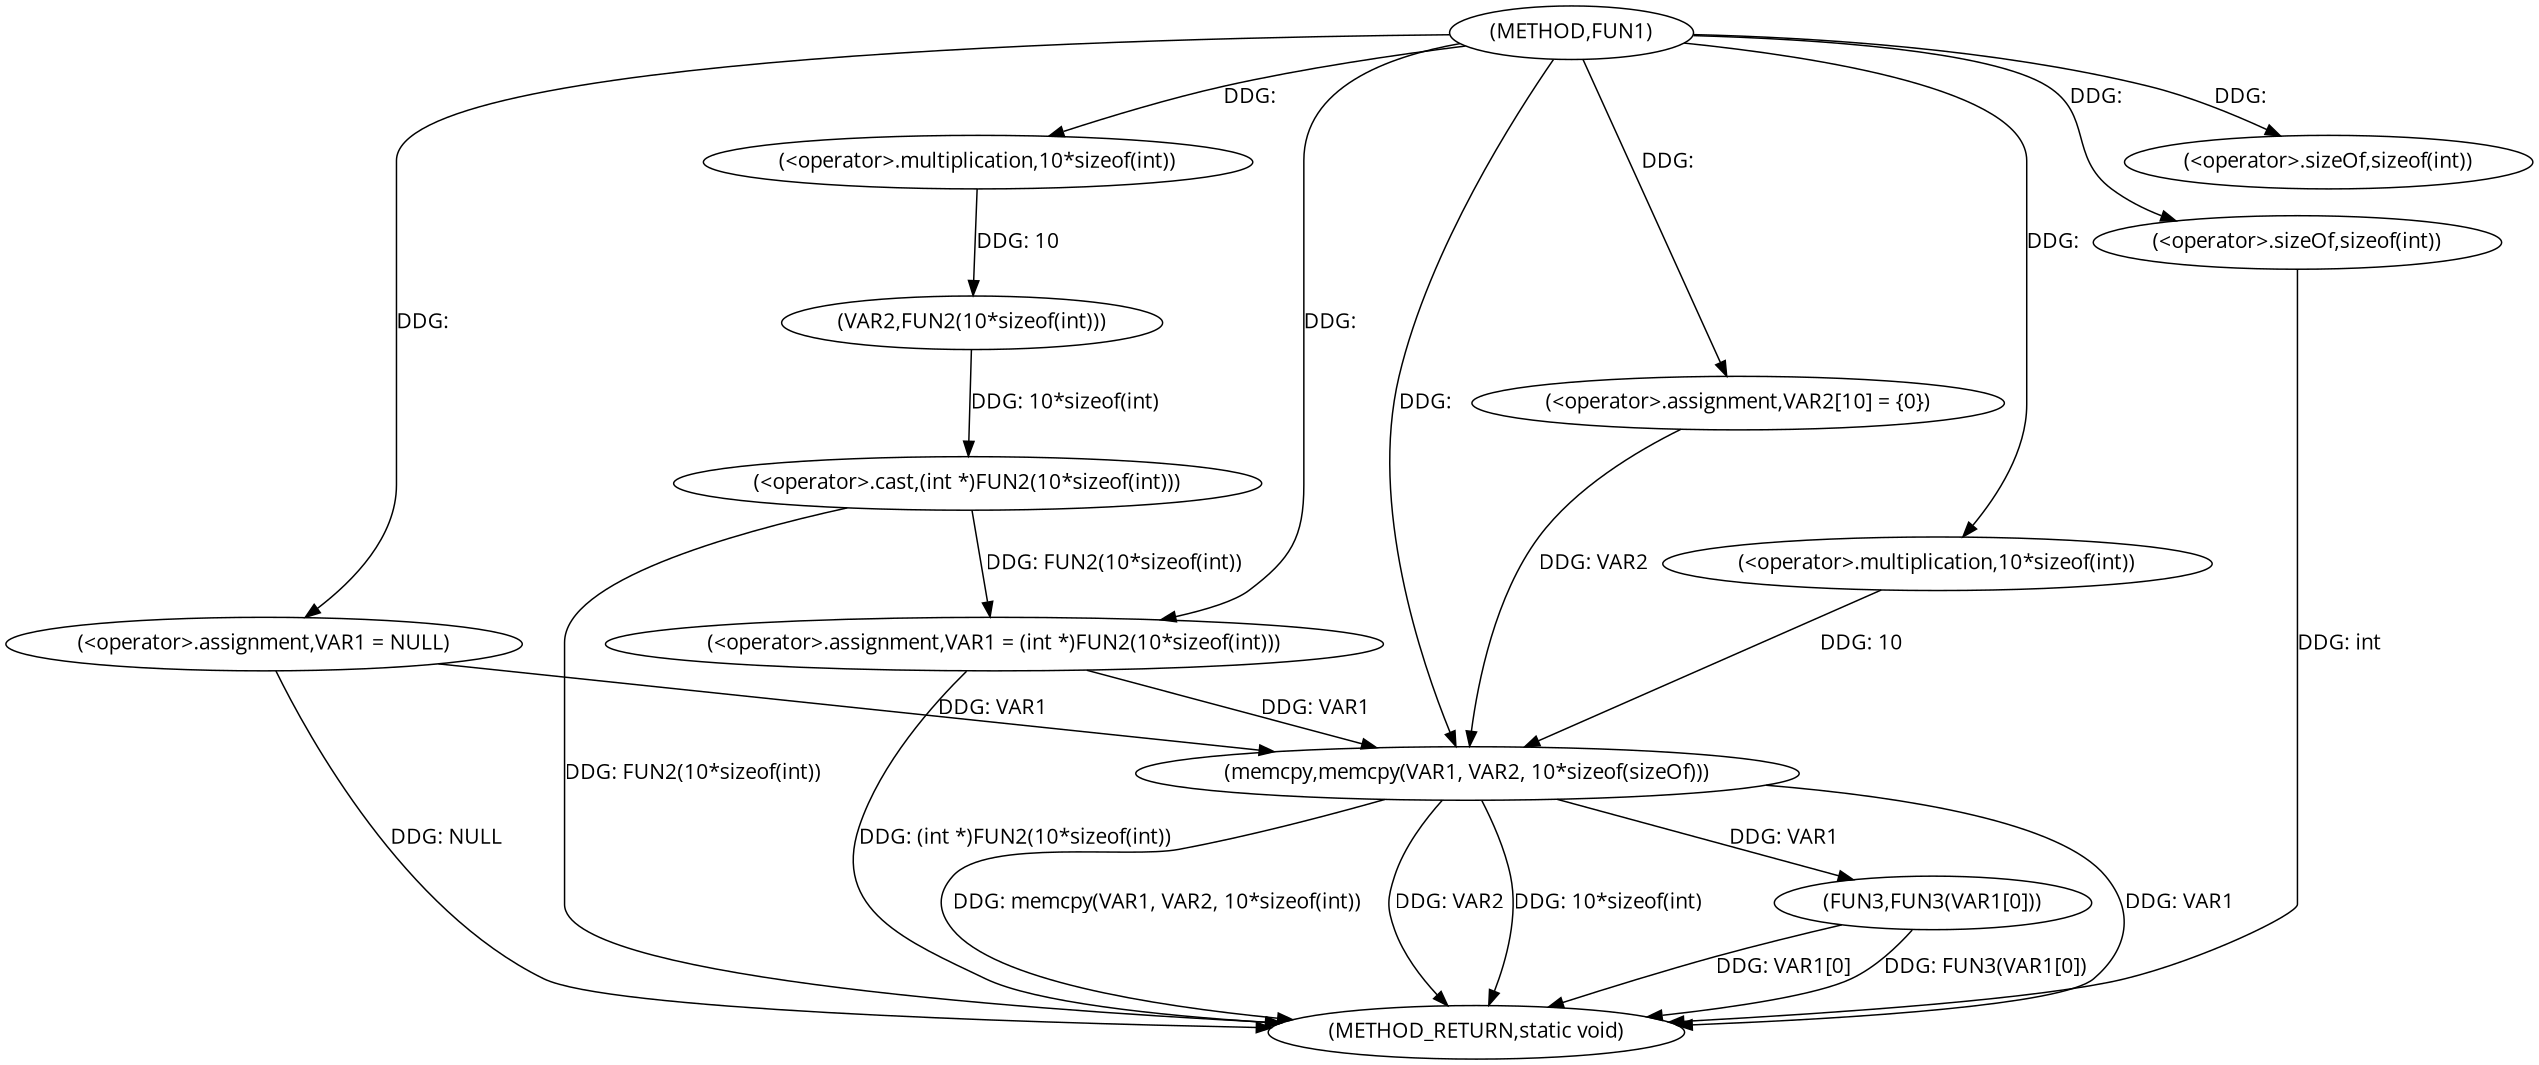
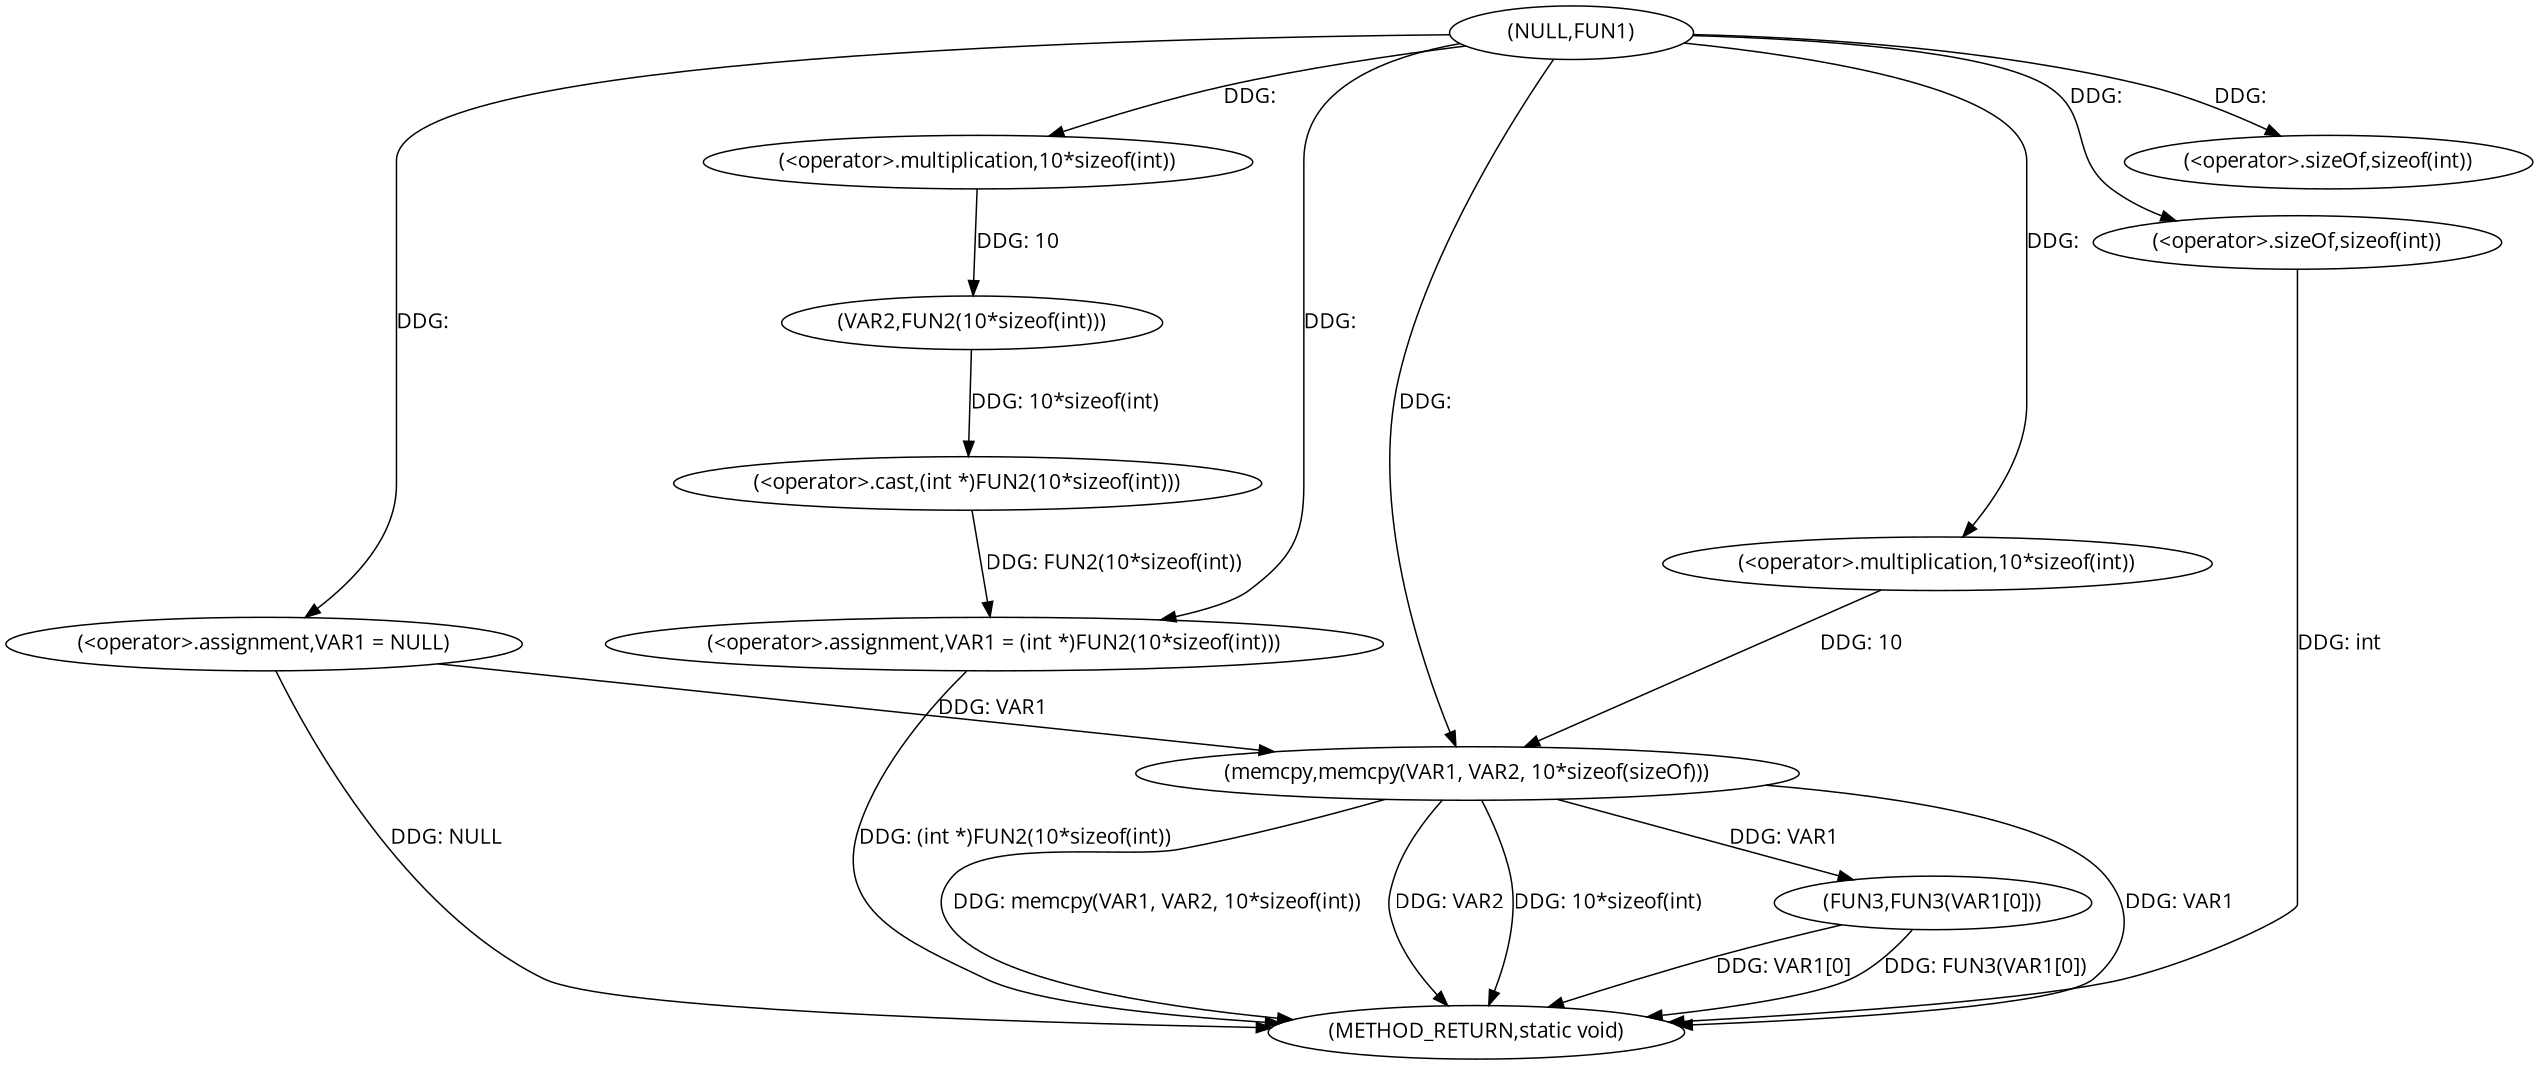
node "(METHOD,FUN1)": label "(METHOD,FUN1)" -> "(NULL,FUN1)"
node "(<operator>.assignment,VAR2[10] = {0})": removed
edge "(<operator>.assignment,VAR1 = (int *)FUN2(10*sizeof(int)))" -> "(memcpy,memcpy(VAR1, VAR2, 10*sizeof(sizeOf)))": removed, label "DDG: VAR1"
edge "(<operator>.cast,(int *)FUN2(10*sizeof(int)))" -> "(METHOD_RETURN,static void)": removed, label "DDG: FUN2(10*sizeof(int))"
